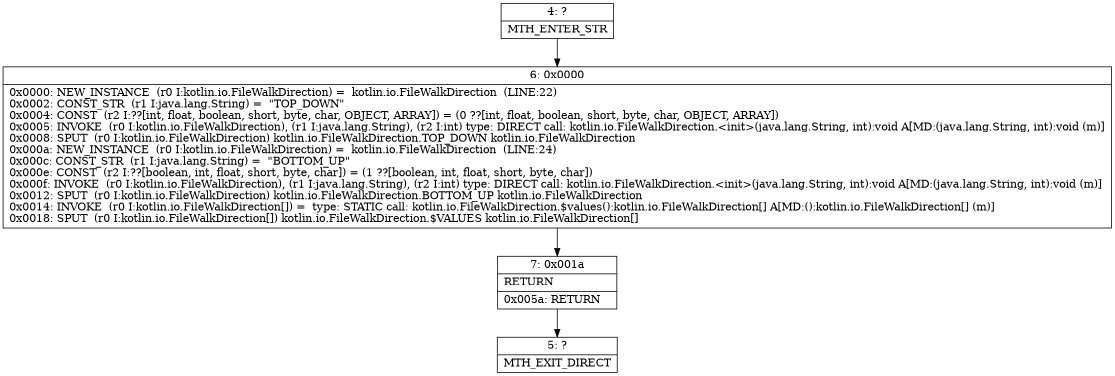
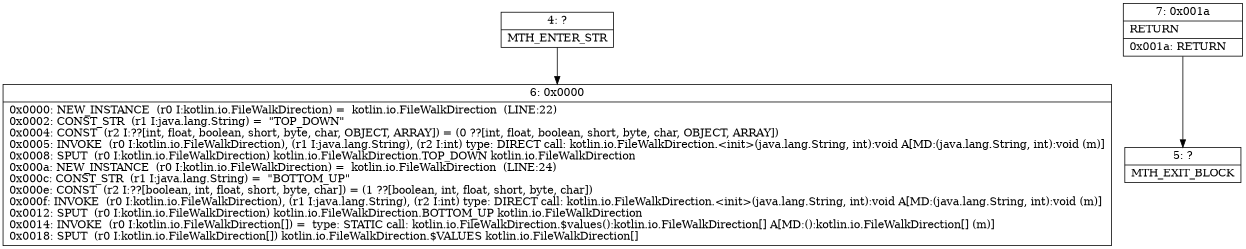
edge "6: 0x0000" -> "7: 0x001a": removed
node "7: 0x001a": text "0x005a: RETURN" -> "0x001a: RETURN"
node "5: ?": text "MTH_EXIT_DIRECT" -> "MTH_EXIT_BLOCK"
